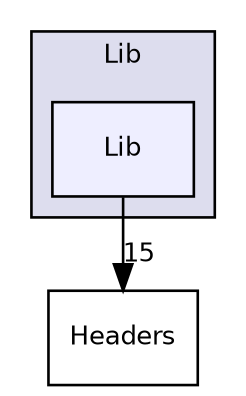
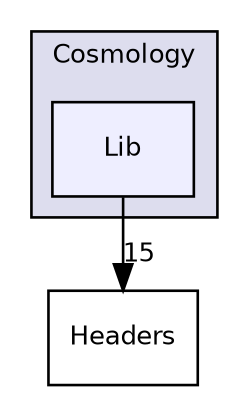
cluster "Lib": label "Lib" -> "Cosmology"
